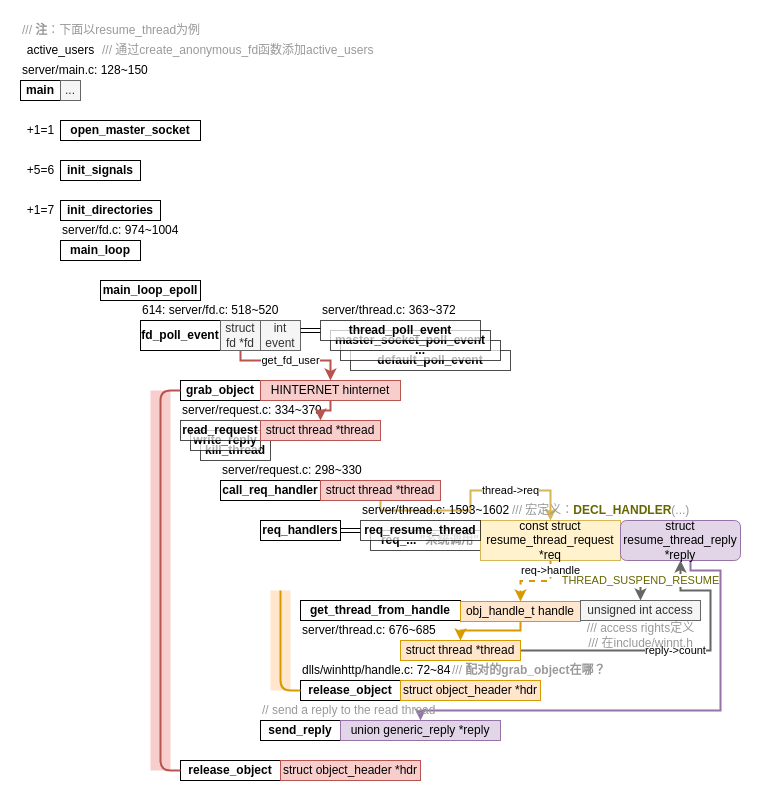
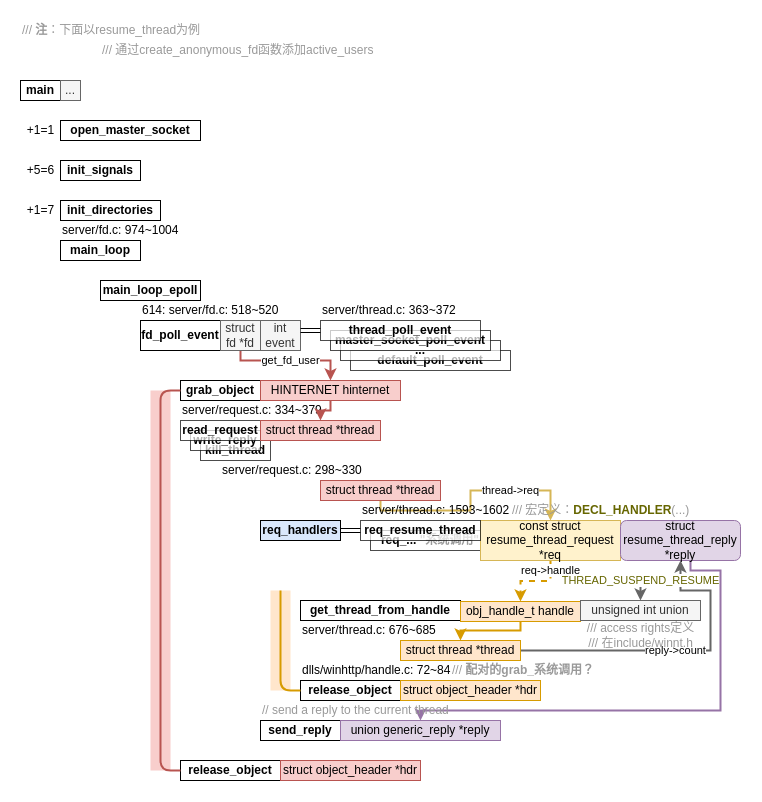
node "active_users": removed
node "server/main.c: 128~150": removed
node "call_req_handler": removed
node "req_handlers": fillcolor #ffffff -> #dae8fc
node "unsigned int access": label "unsigned int access" -> "unsigned int union"
node "/// 配对的grab_object在哪？": label "/// 配对的grab_object在哪？" -> "/// 配对的grab_系统调用？"
node "// send a reply to the read thread": label "// send a reply to the read thread" -> "// send a reply to the current thread"
